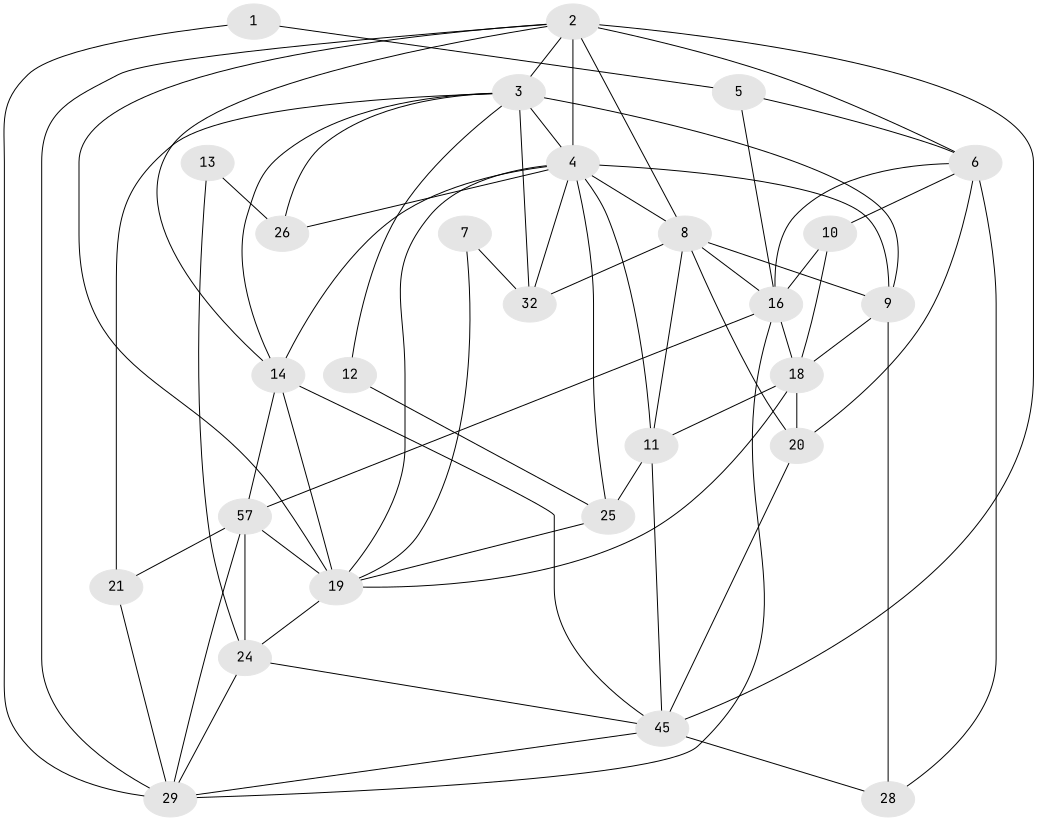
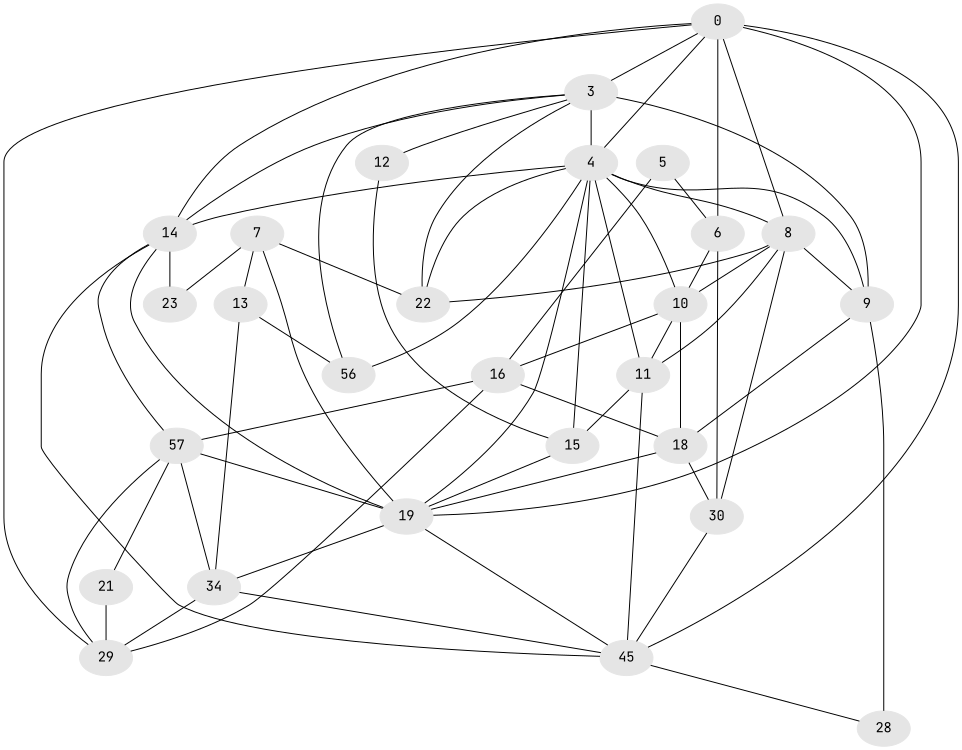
node "1": removed
node "2": label "2" -> "0"
edge "3" -- "21": removed
edge "6" -- "16": removed
edge "4" -- "10": added
node "26": label "26" -> "56"
edge "7" -- "13": added
edge "8" -- "16": now "8" -- "10"
node "23": added
node "32": label "32" -> "22"
edge "18" -- "11": now "10" -- "11"
node "20": label "20" -> "30"
edge "6" -- "28": removed
node "25": label "25" -> "15"
node "24": label "24" -> "34"
edge "45" -- "29": now "45" -- "19"
